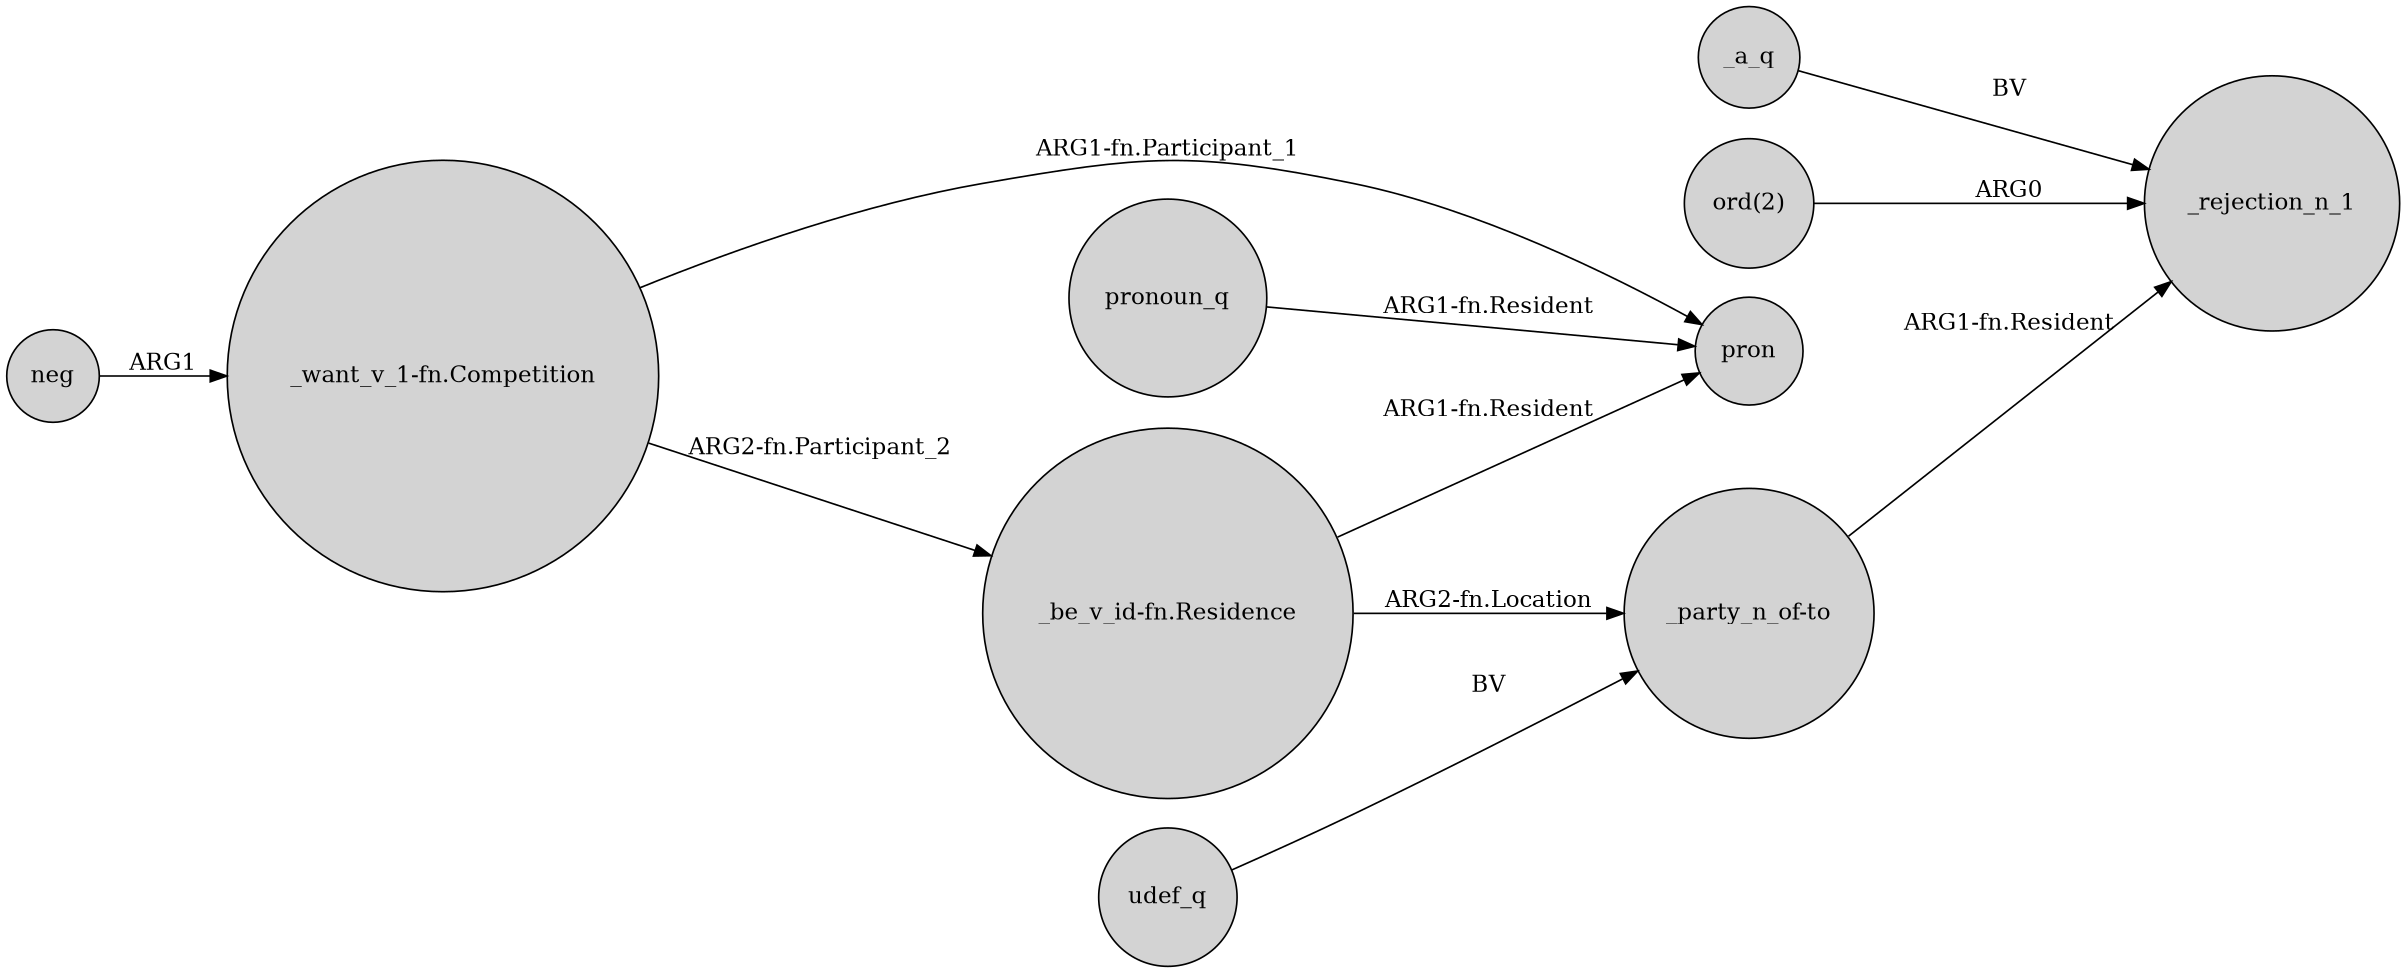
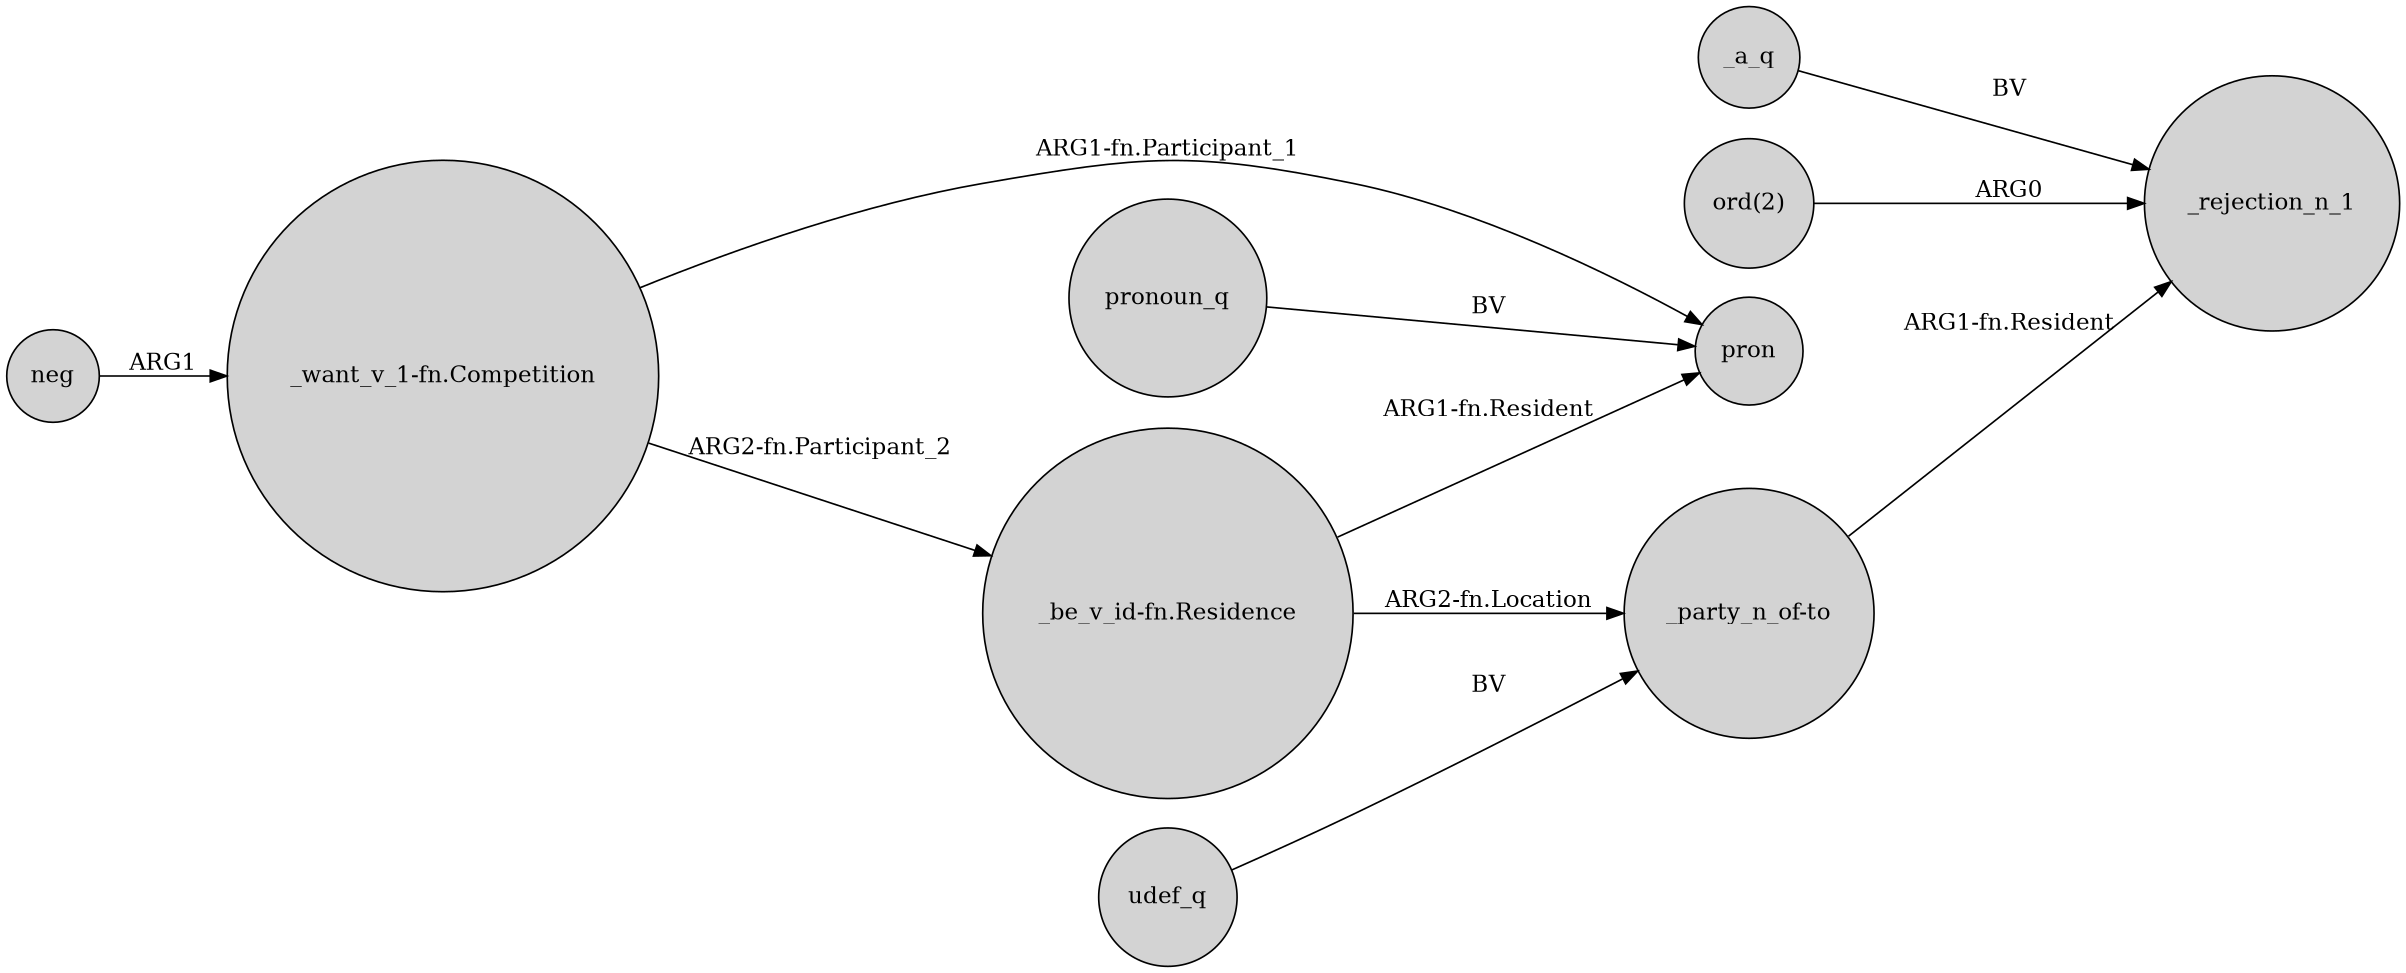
edge "pronoun_q" -> "pron": label "ARG1-fn.Resident" -> "BV"
